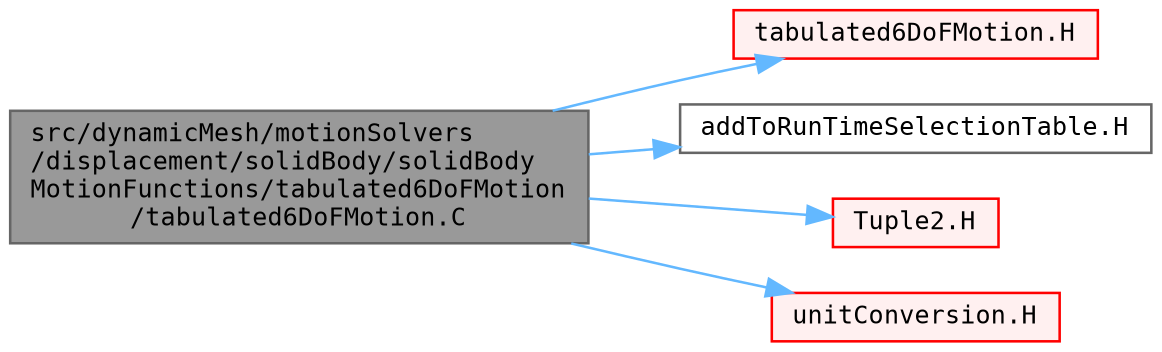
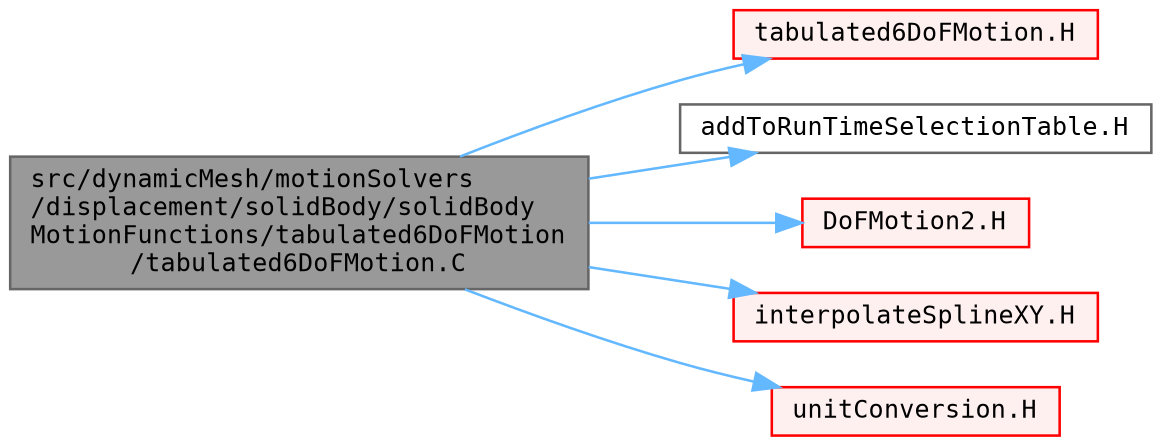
node "Tuple2.H": label "Tuple2.H" -> "DoFMotion2.H"
node "interpolateSplineXY.H": added
